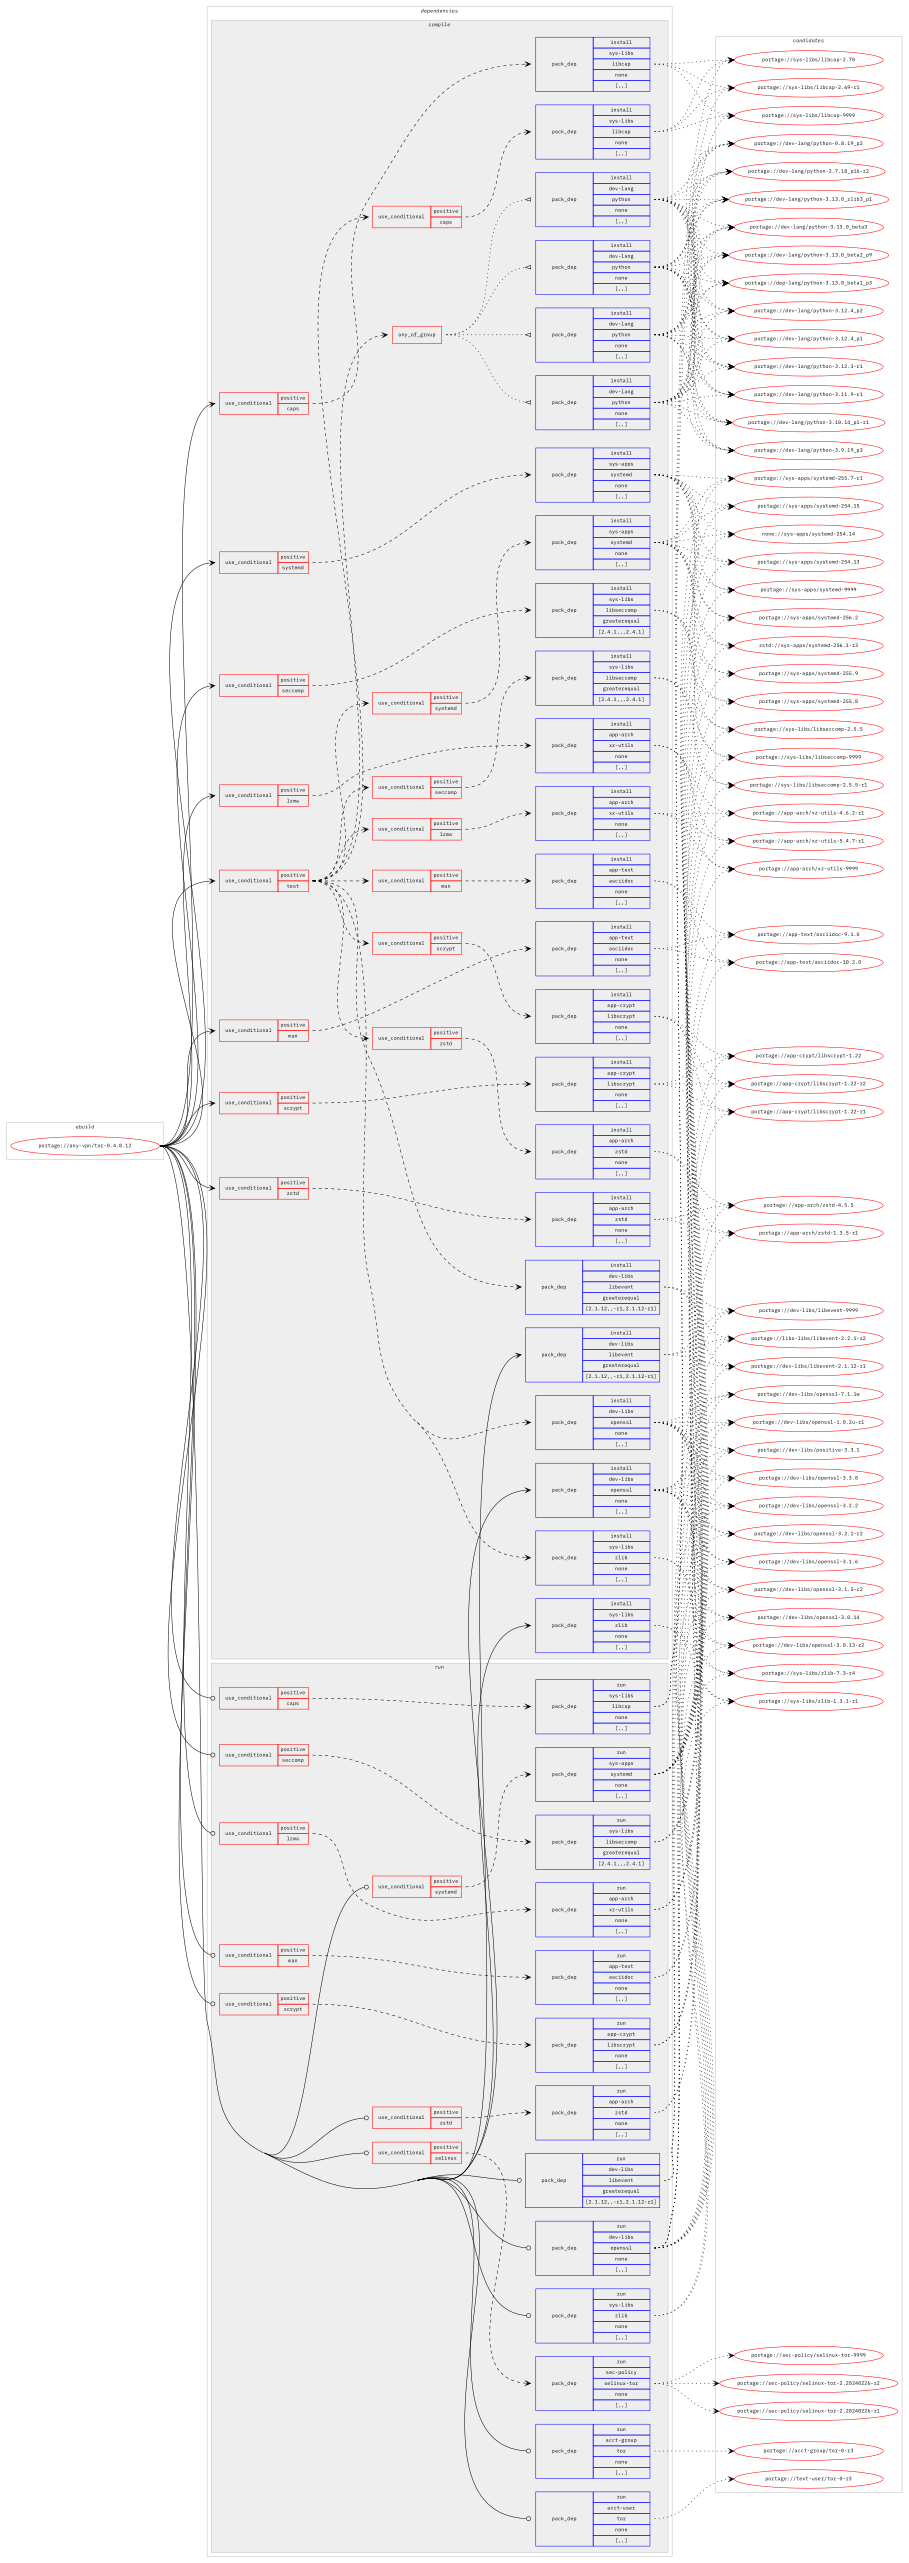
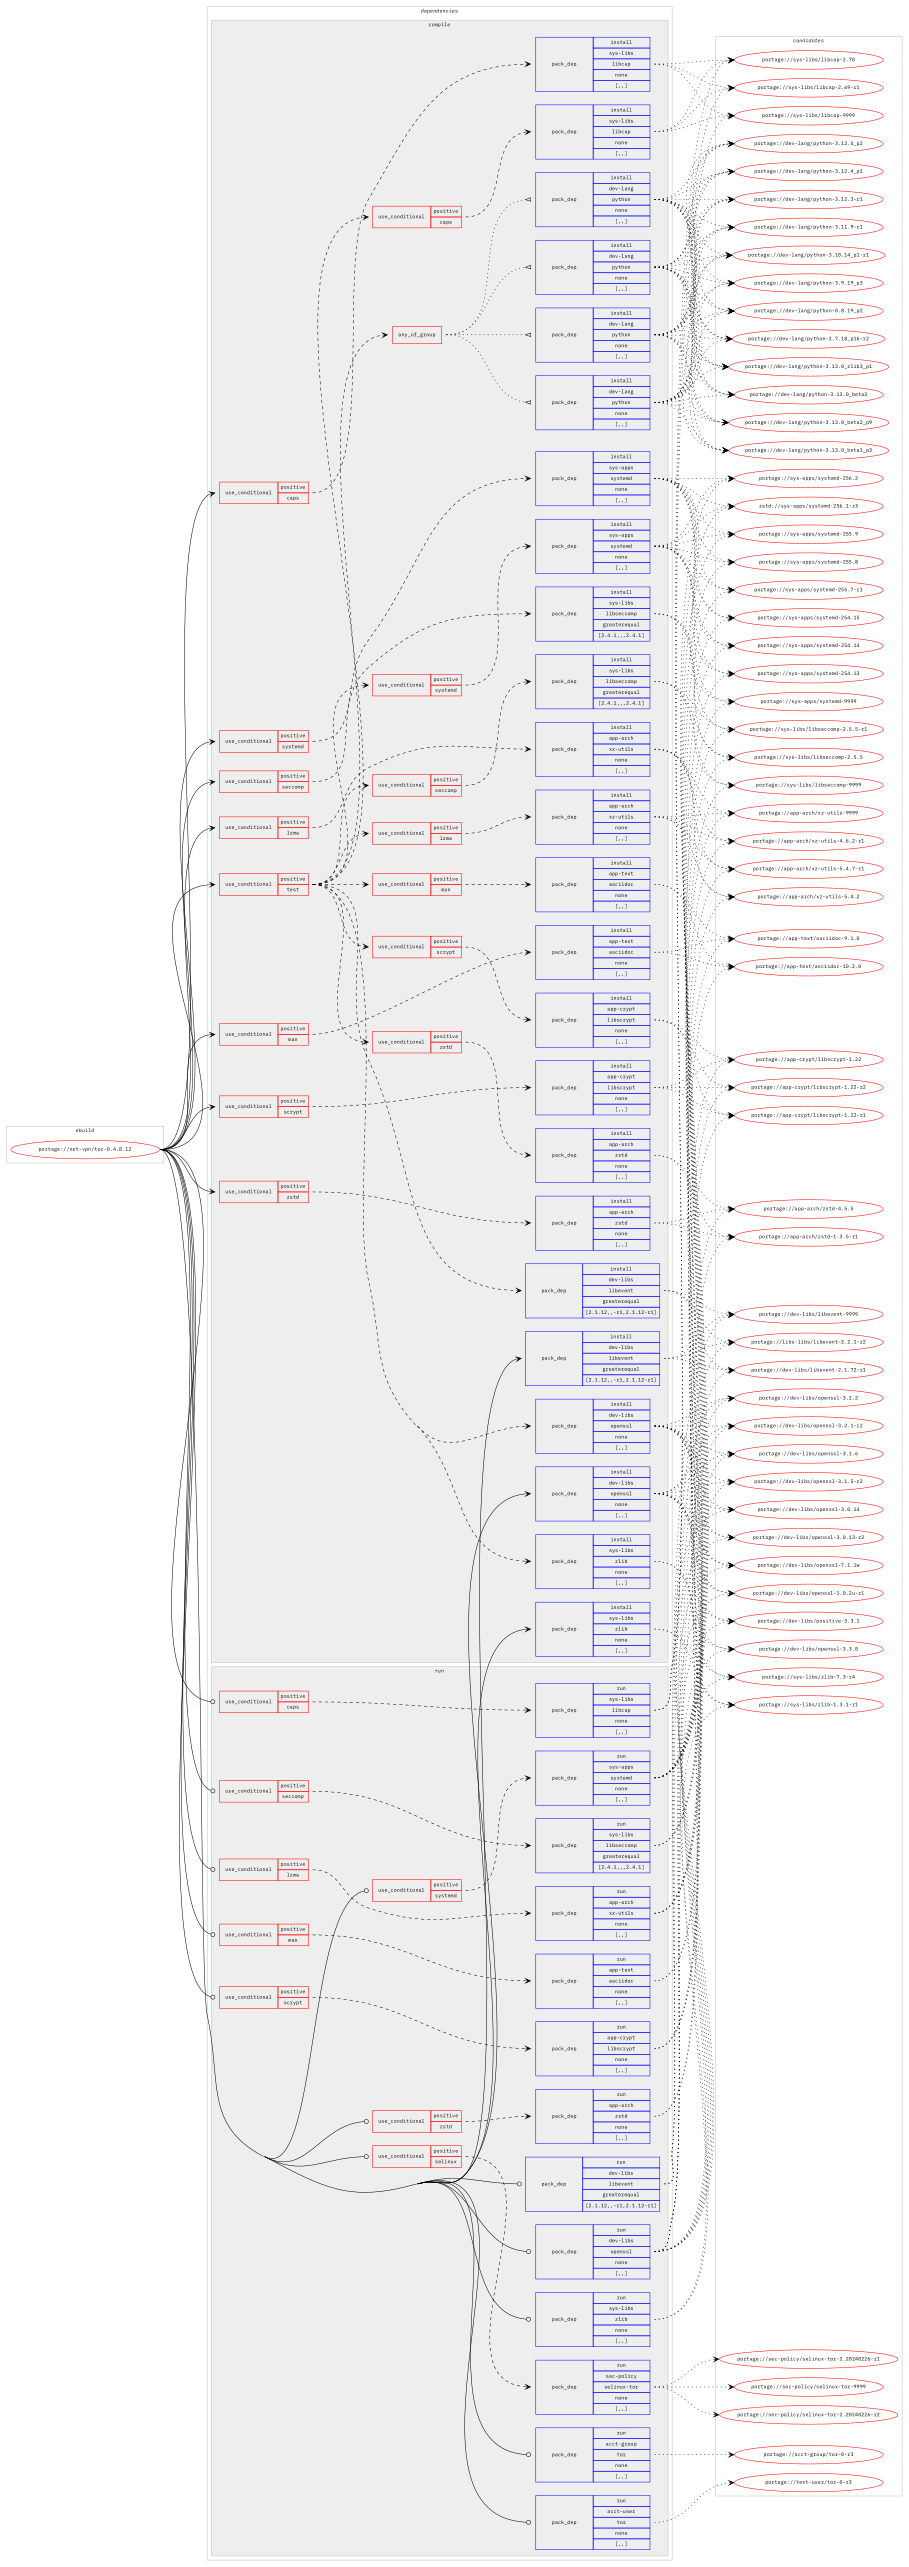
node "portage://dep-lang/python-3.13.0_beta1_p3": label "portage://dep-lang/python-3.13.0_beta1_p3" -> "portage://dev-lang/python-3.13.0_beta1_p3"
node "none://sys-apps/systemd-254.14": label "none://sys-apps/systemd-254.14" -> "portage://sys-apps/systemd-254.14"
node "portage://app-arch/xz-utils-5.4.2": added
node "portage://any-vpn/tor-0.4.8.12": label "portage://any-vpn/tor-0.4.8.12" -> "portage://net-vpn/tor-0.4.8.12"
node "portage://dev-libs/libevent-2.1.12-r1": label "portage://dev-libs/libevent-2.1.12-r1" -> "portage://dev-libs/libevent-2.1.72-r1"
